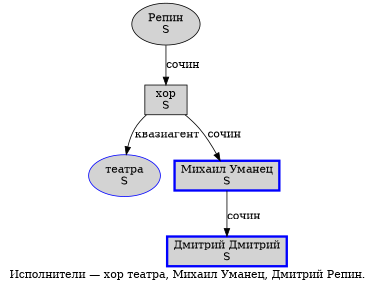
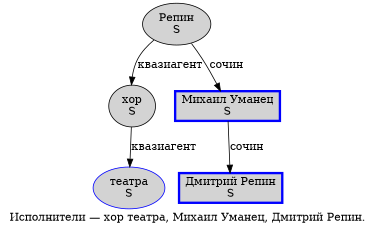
edge "Репин S" -> "хор S": label "сочин" -> "квазиагент"
node "хор S": shape box -> ellipse
edge "хор S" -> "Михаил Уманец S": now "Репин S" -> "Михаил Уманец S"
node "Дмитрий Дмитрий S": label "Дмитрий Дмитрий S" -> "Дмитрий Репин S"
